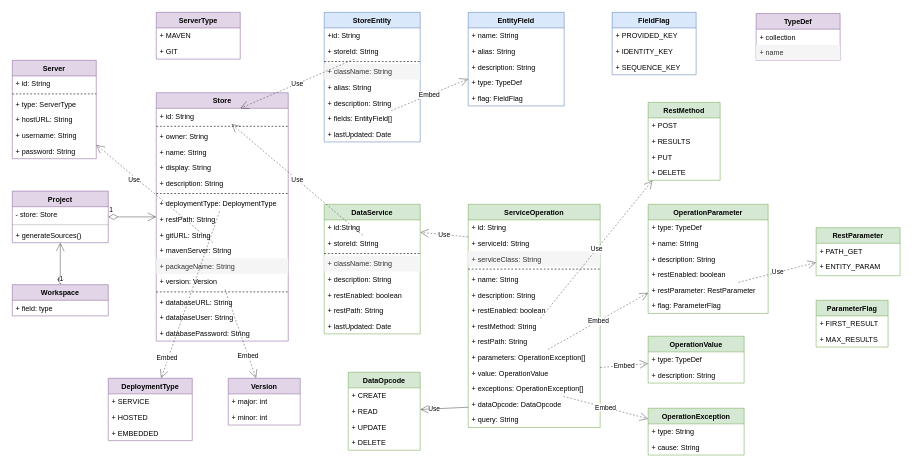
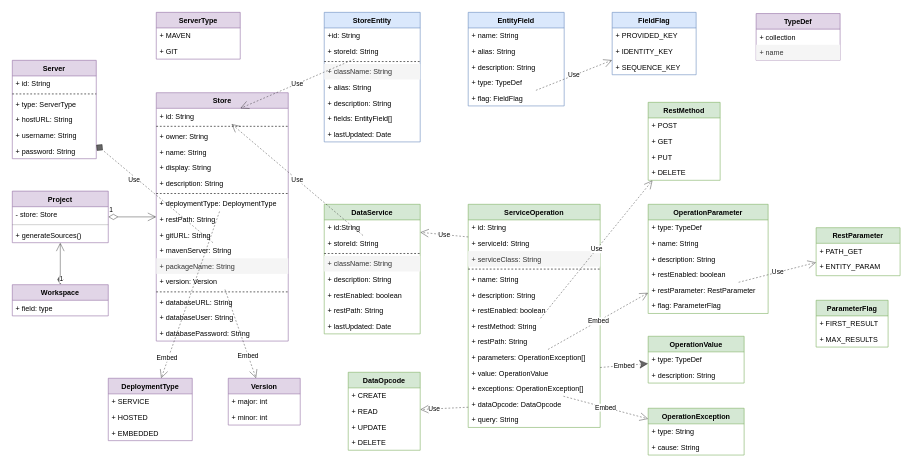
edge "+ flag: FieldFlag" -> "FieldFlag": added, label "Use"
edge "+ fields: EntityField[]" -> "EntityField": removed, label "Embed"
node "+ RESULTS": label "+ RESULTS" -> "+ GET"
edge "+ mavenServer: String" -> "Server": arrowhead open -> diamond
edge "+ value: OperationValue" -> "OperationValue": arrowhead open -> classic
edge "+ dataOpcode: DataOpcode" -> "DataOpcode": style solid -> dashed
